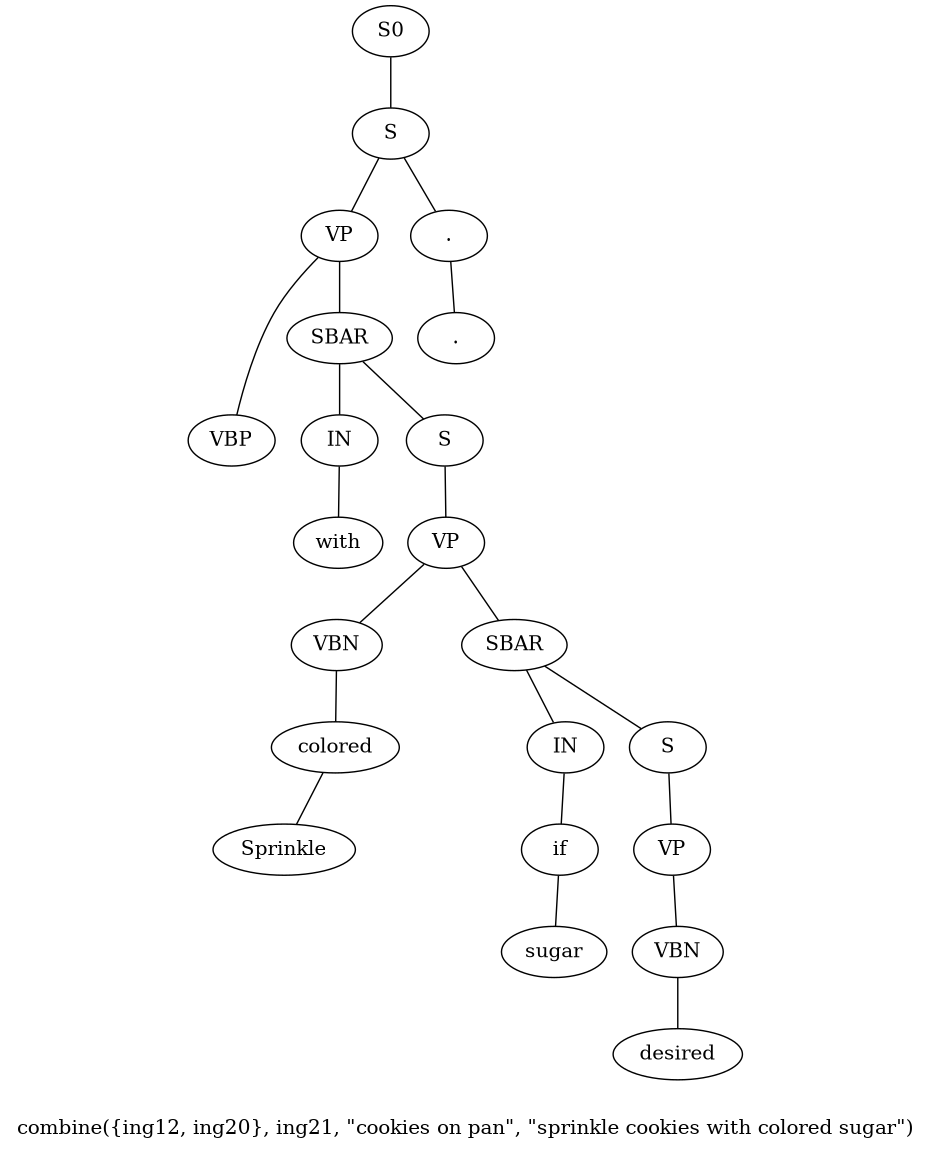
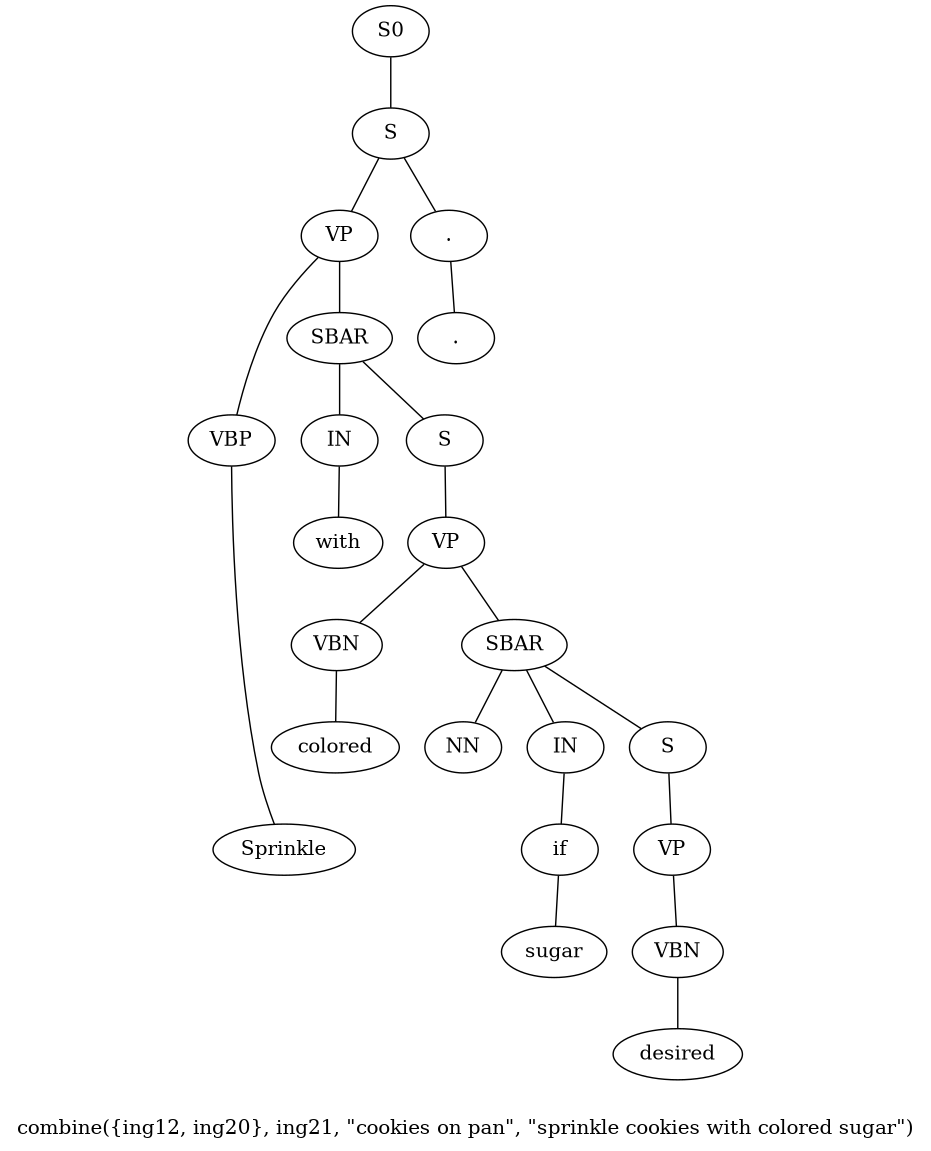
node "NN": added
edge "colored" -- "Sprinkle": now "VBP" -- "Sprinkle"
